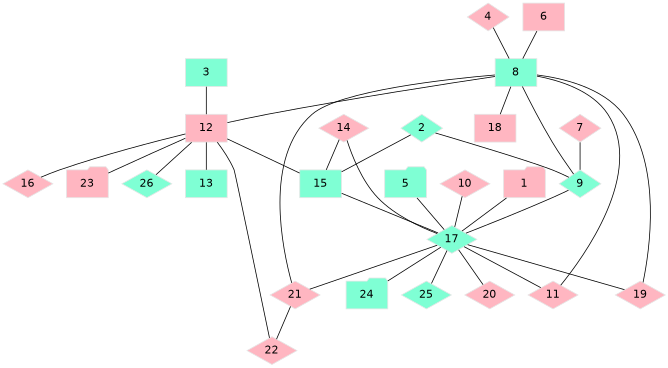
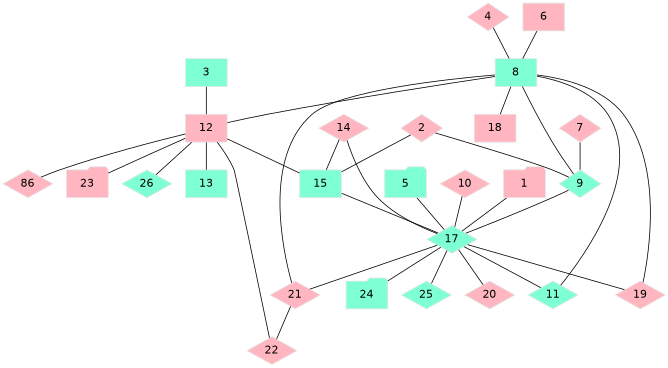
node "2": fillcolor aquamarine -> lightpink
node "16": label "16" -> "86"
node "11": fillcolor lightpink -> aquamarine
